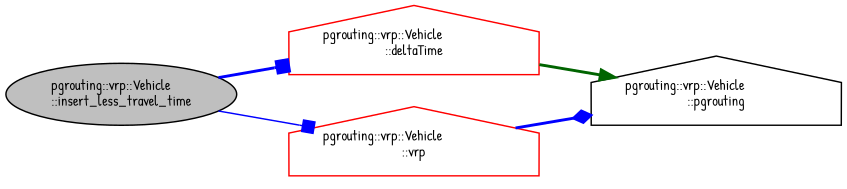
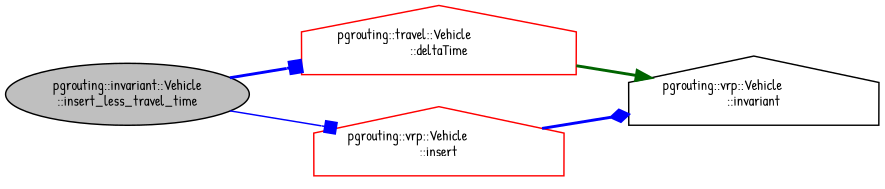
node "pgrouting::vrp::Vehicle ::deltaTime": label "pgrouting::vrp::Vehicle ::deltaTime" -> "pgrouting::travel::Vehicle ::deltaTime"
node "pgrouting::vrp::Vehicle ::insert_less_travel_time": label "pgrouting::vrp::Vehicle ::insert_less_travel_time" -> "pgrouting::invariant::Vehicle ::insert_less_travel_time"
node "pgrouting::vrp::Vehicle ::pgrouting": label "pgrouting::vrp::Vehicle ::pgrouting" -> "pgrouting::vrp::Vehicle ::invariant"
node "pgrouting::vrp::Vehicle ::vrp": label "pgrouting::vrp::Vehicle ::vrp" -> "pgrouting::vrp::Vehicle ::insert"
